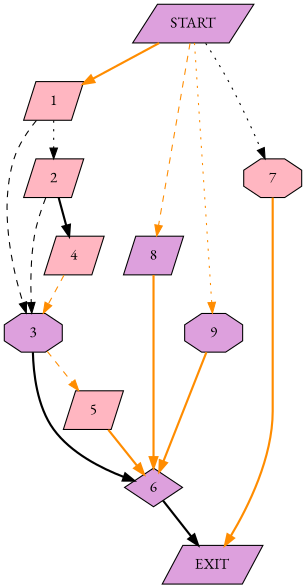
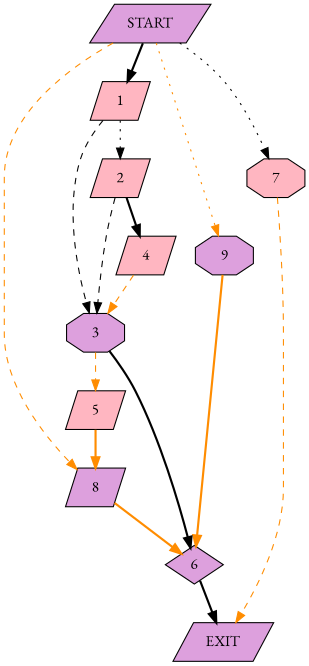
edge "START" -> "1": color darkorange -> black
edge "7" -> "EXIT": style bold -> dashed
edge "5" -> "6": now "5" -> "8"
